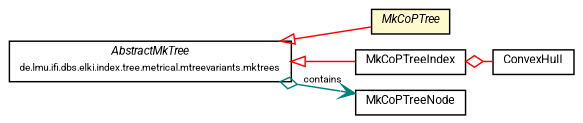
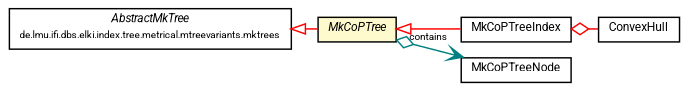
edge "MkCoPTreeIndex" -> "AbstractMkTree": now "MkCoPTreeIndex" -> "MkCoPTree"
edge "AbstractMkTree" -- "MkCoPTreeNode": now "MkCoPTree" -- "MkCoPTreeNode"
